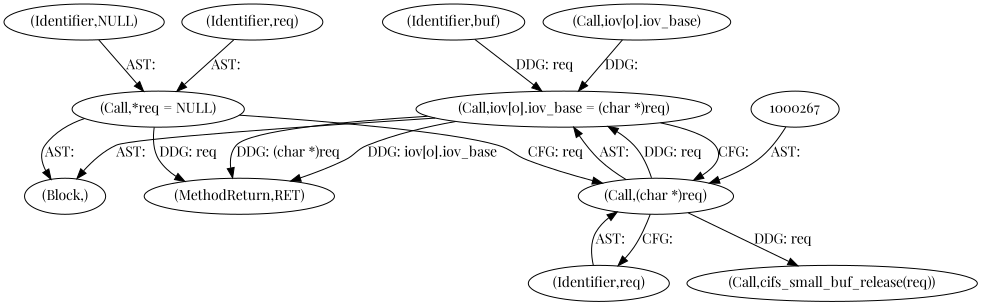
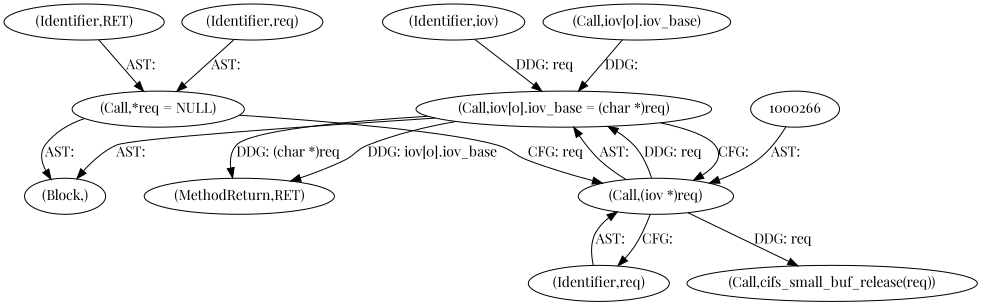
node "(Identifier,NULL)": label "(Identifier,NULL)" -> "(Identifier,RET)"
node "(Identifier,buf)": label "(Identifier,buf)" -> "(Identifier,iov)"
node "1000267": label "1000267" -> "1000266"
edge "(Call,*req = NULL)" -> "(MethodReturn,RET)": removed, label "DDG: req"
node "(Call,(char *)req)": label "(Call,(char *)req)" -> "(Call,(iov *)req)"
